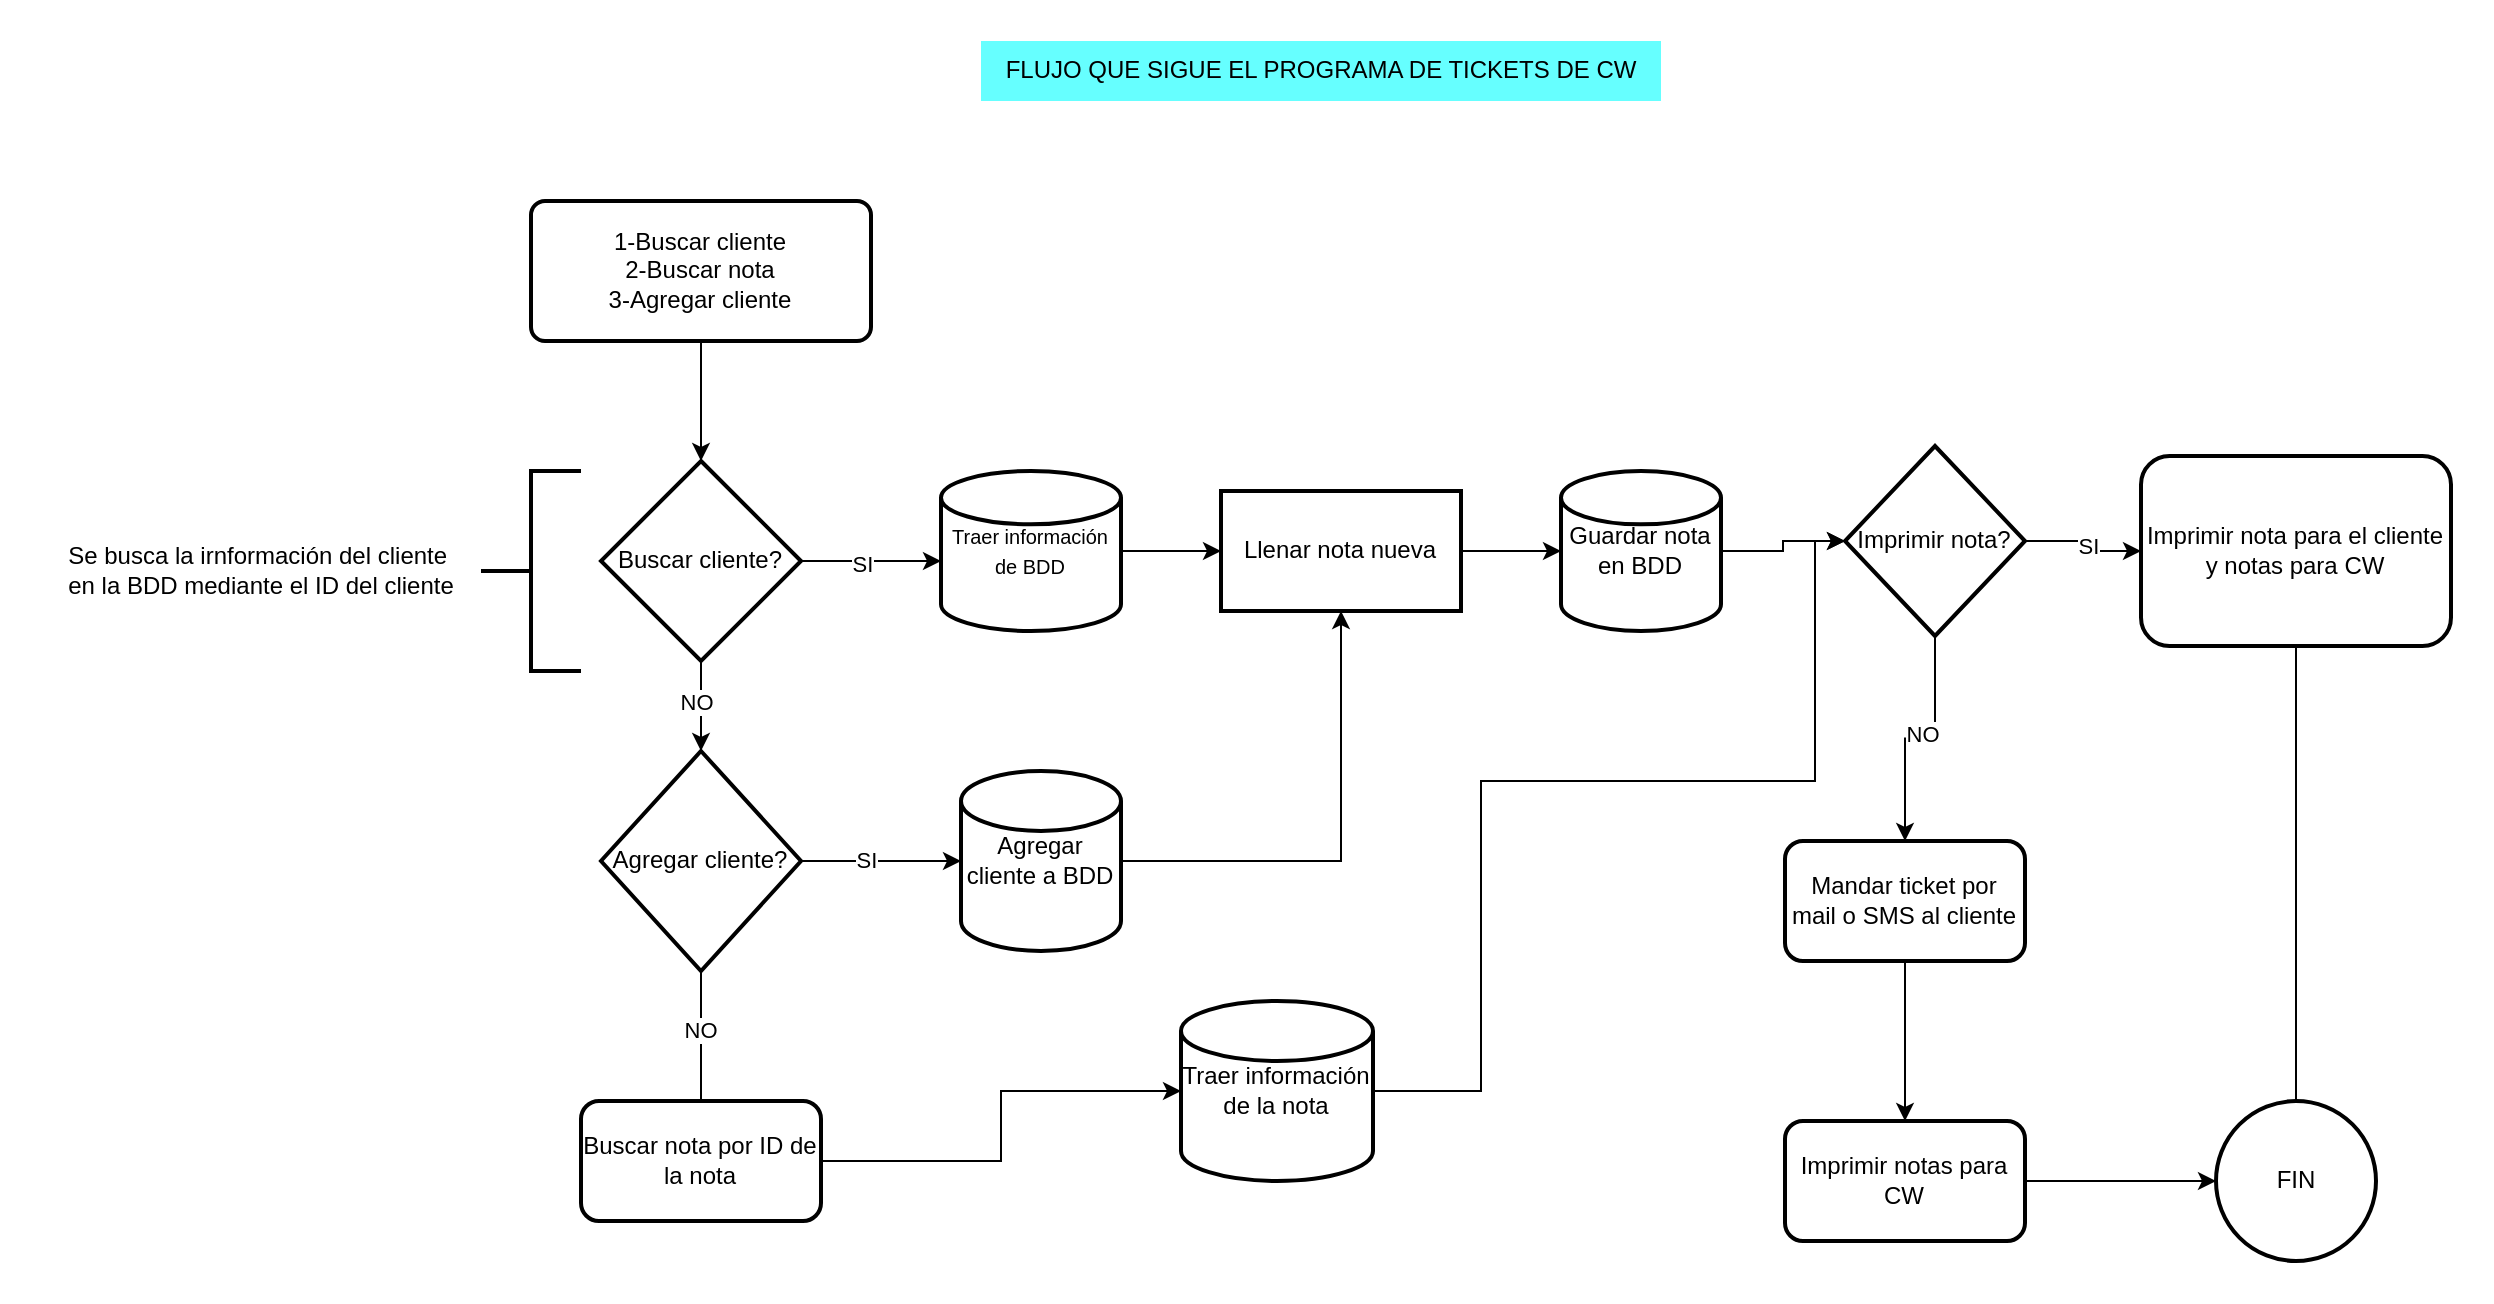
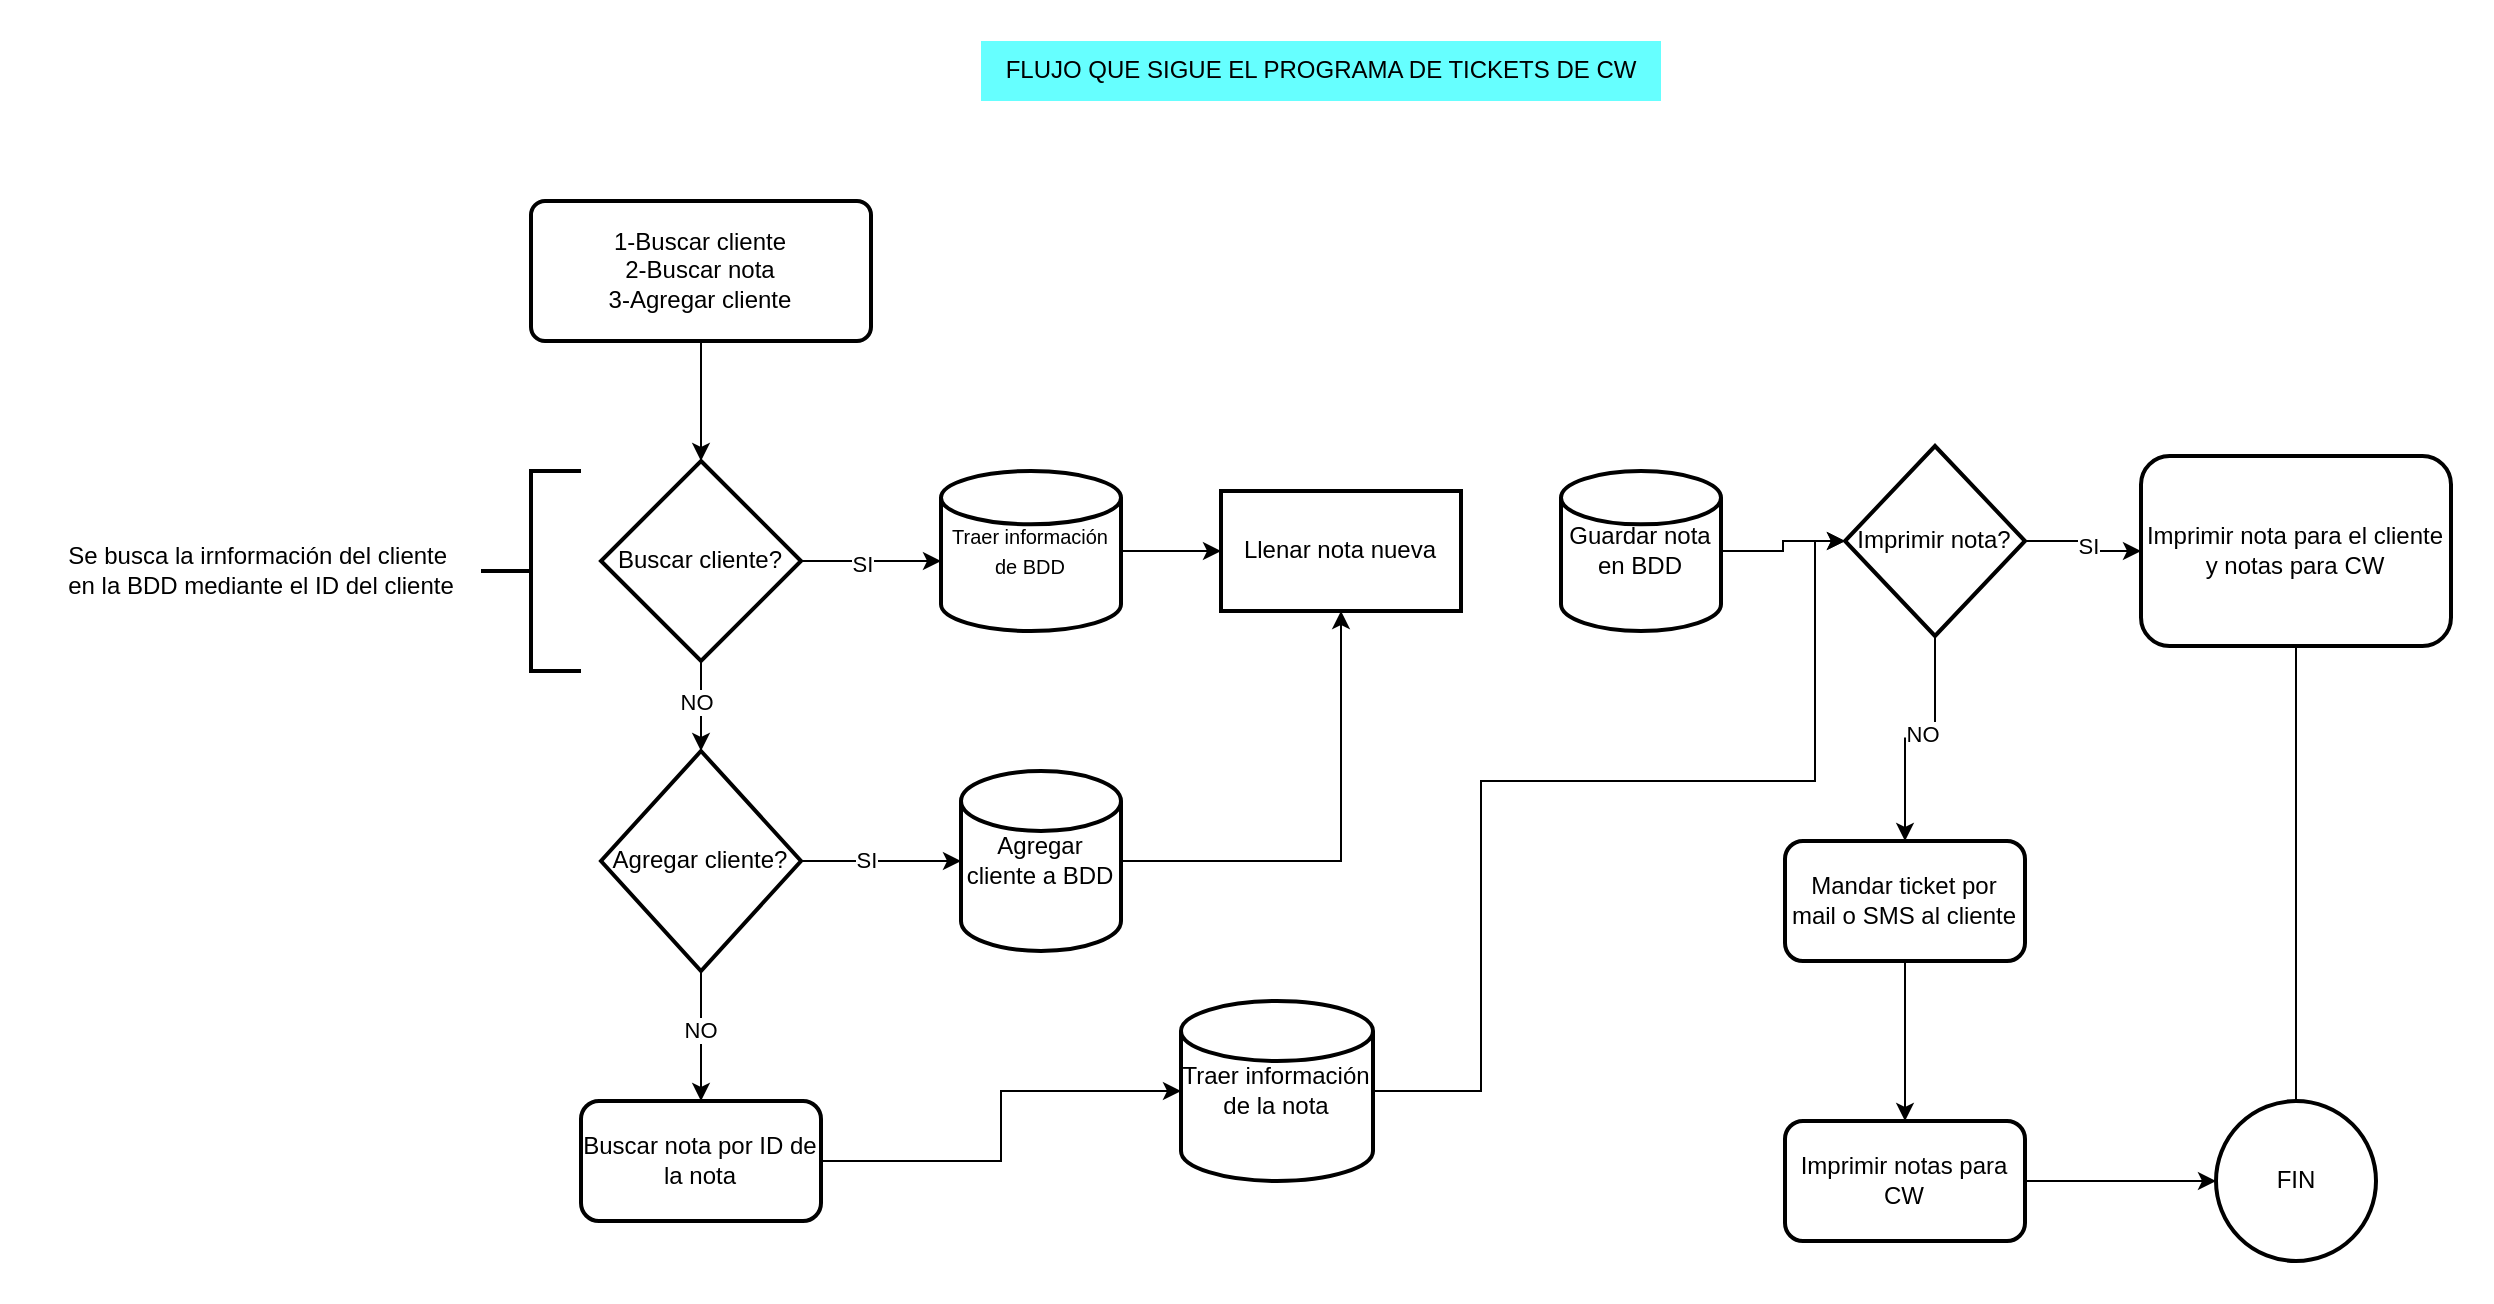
edge "Llenar nota nueva" -> "Guardar nota en BDD": removed
edge "Agregar cliente?" -- "Buscar nota por ID de la nota": arrowhead none -> classic
